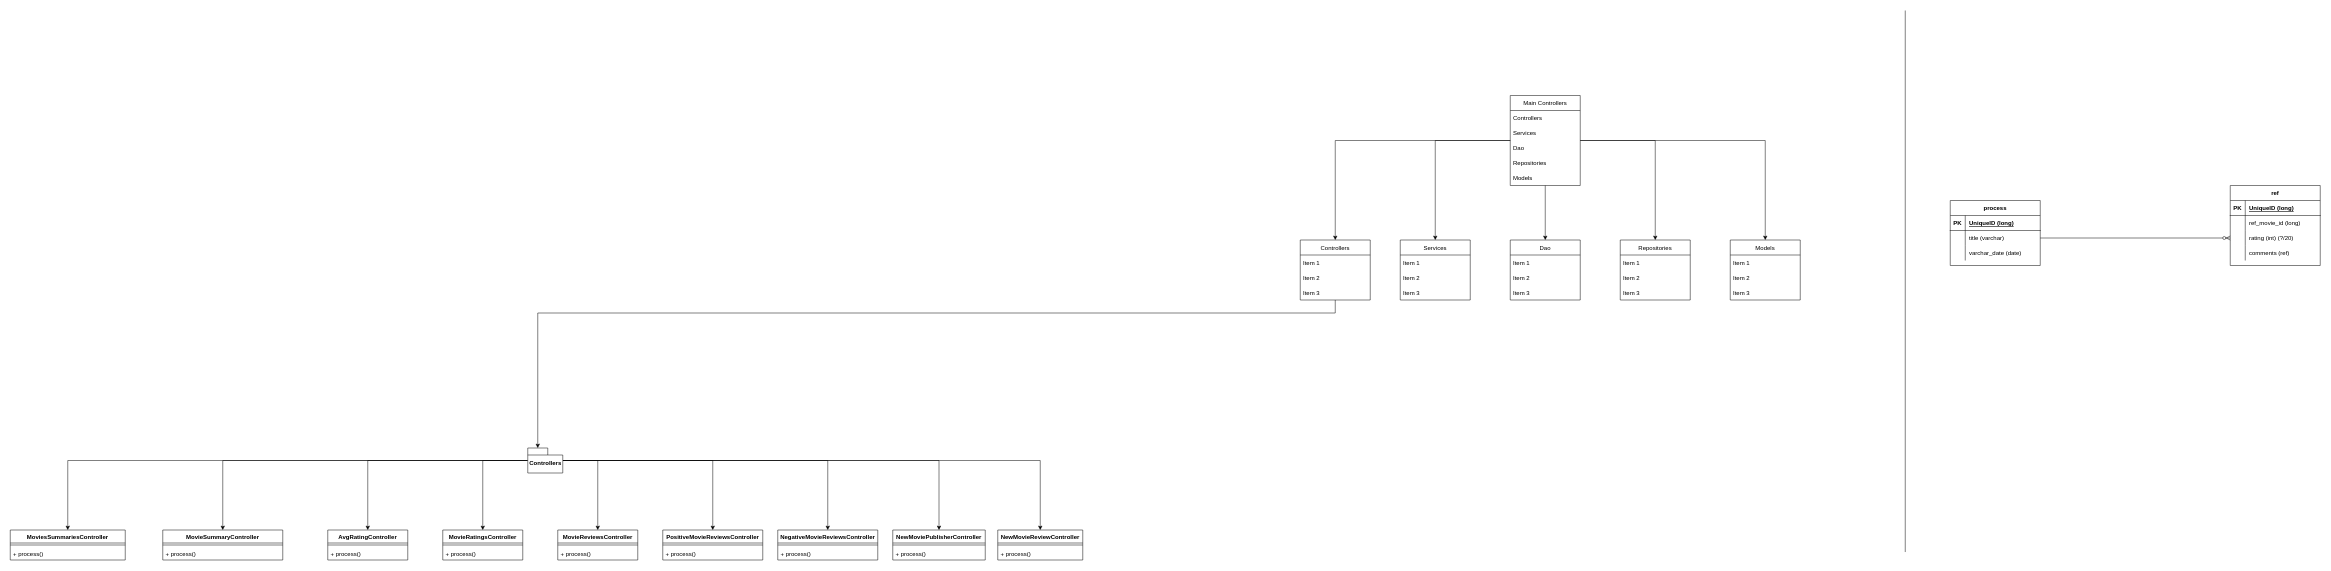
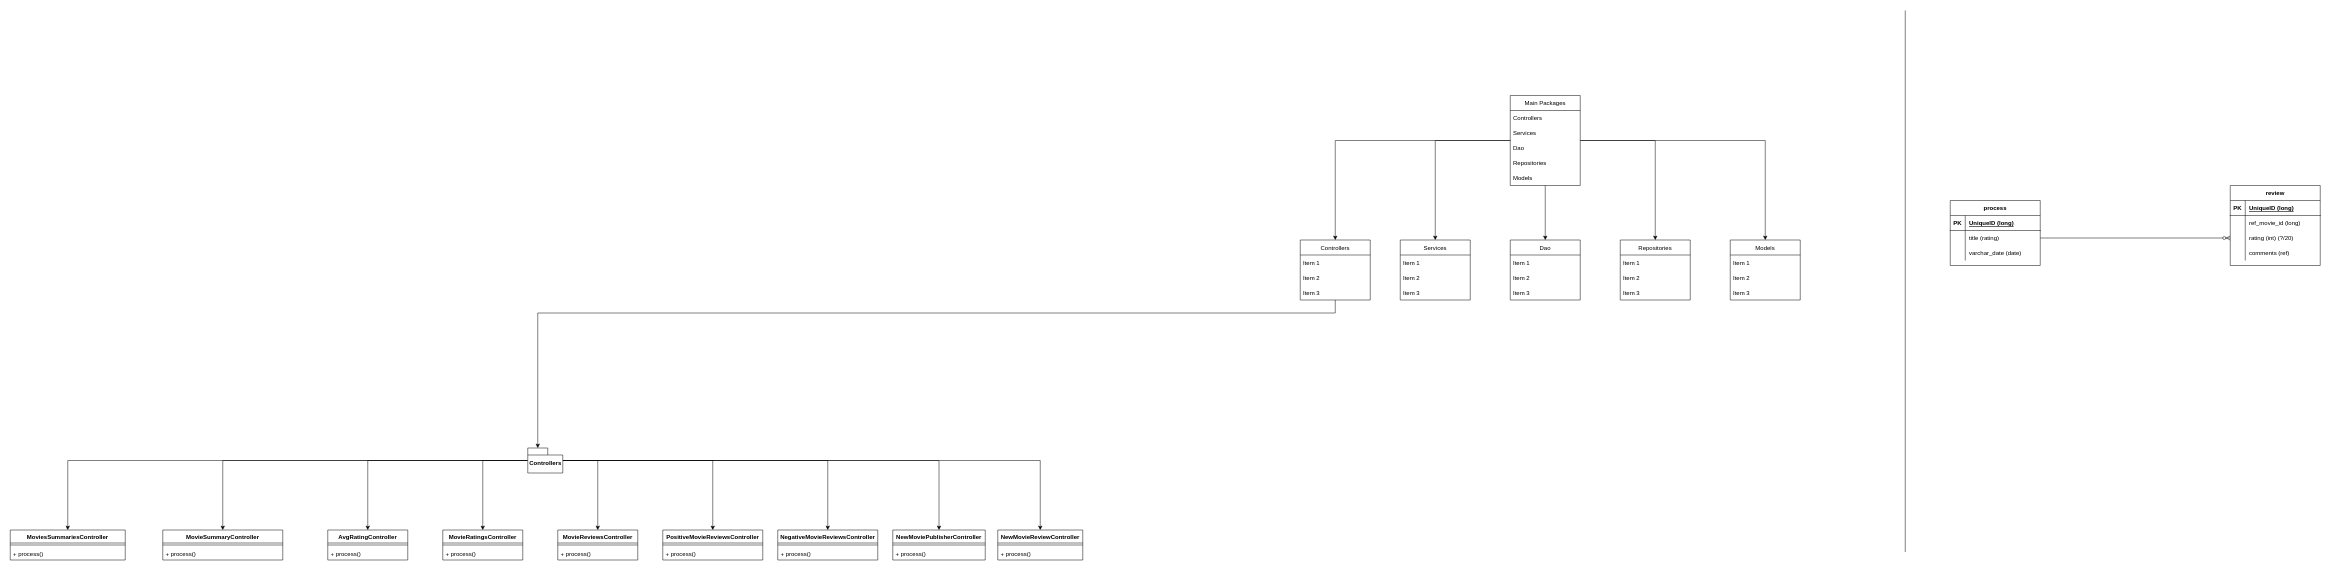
node "Main Controllers": label "Main Controllers" -> "Main Packages"
node "ref": label "ref" -> "review"
node "title (varchar)": label "title (varchar)" -> "title (rating)"
